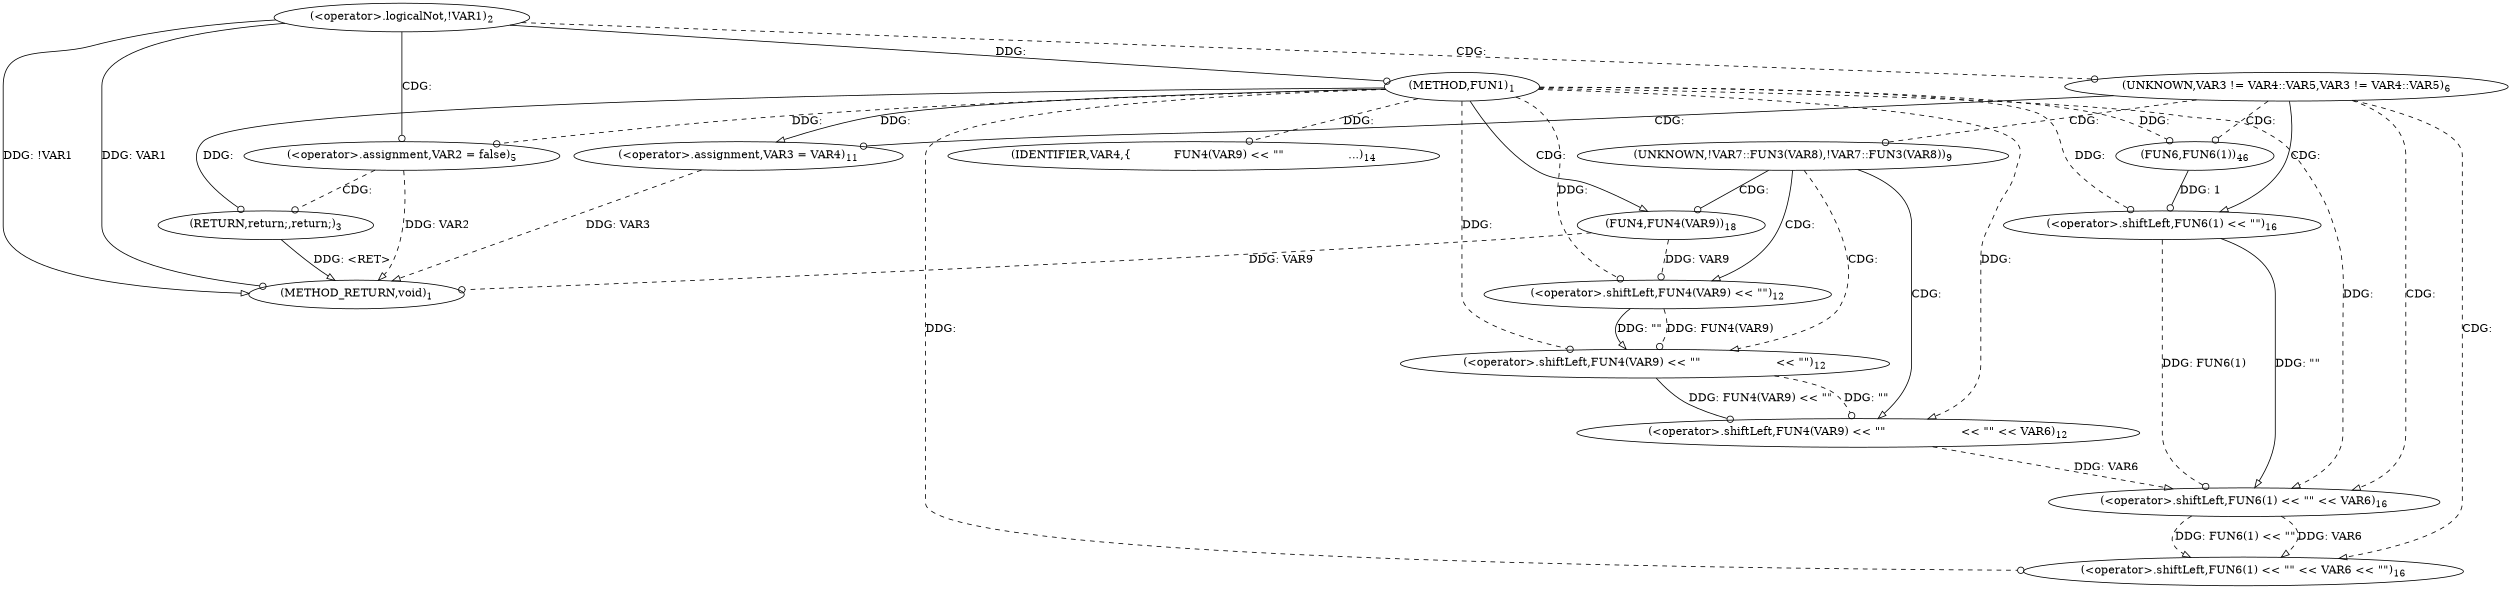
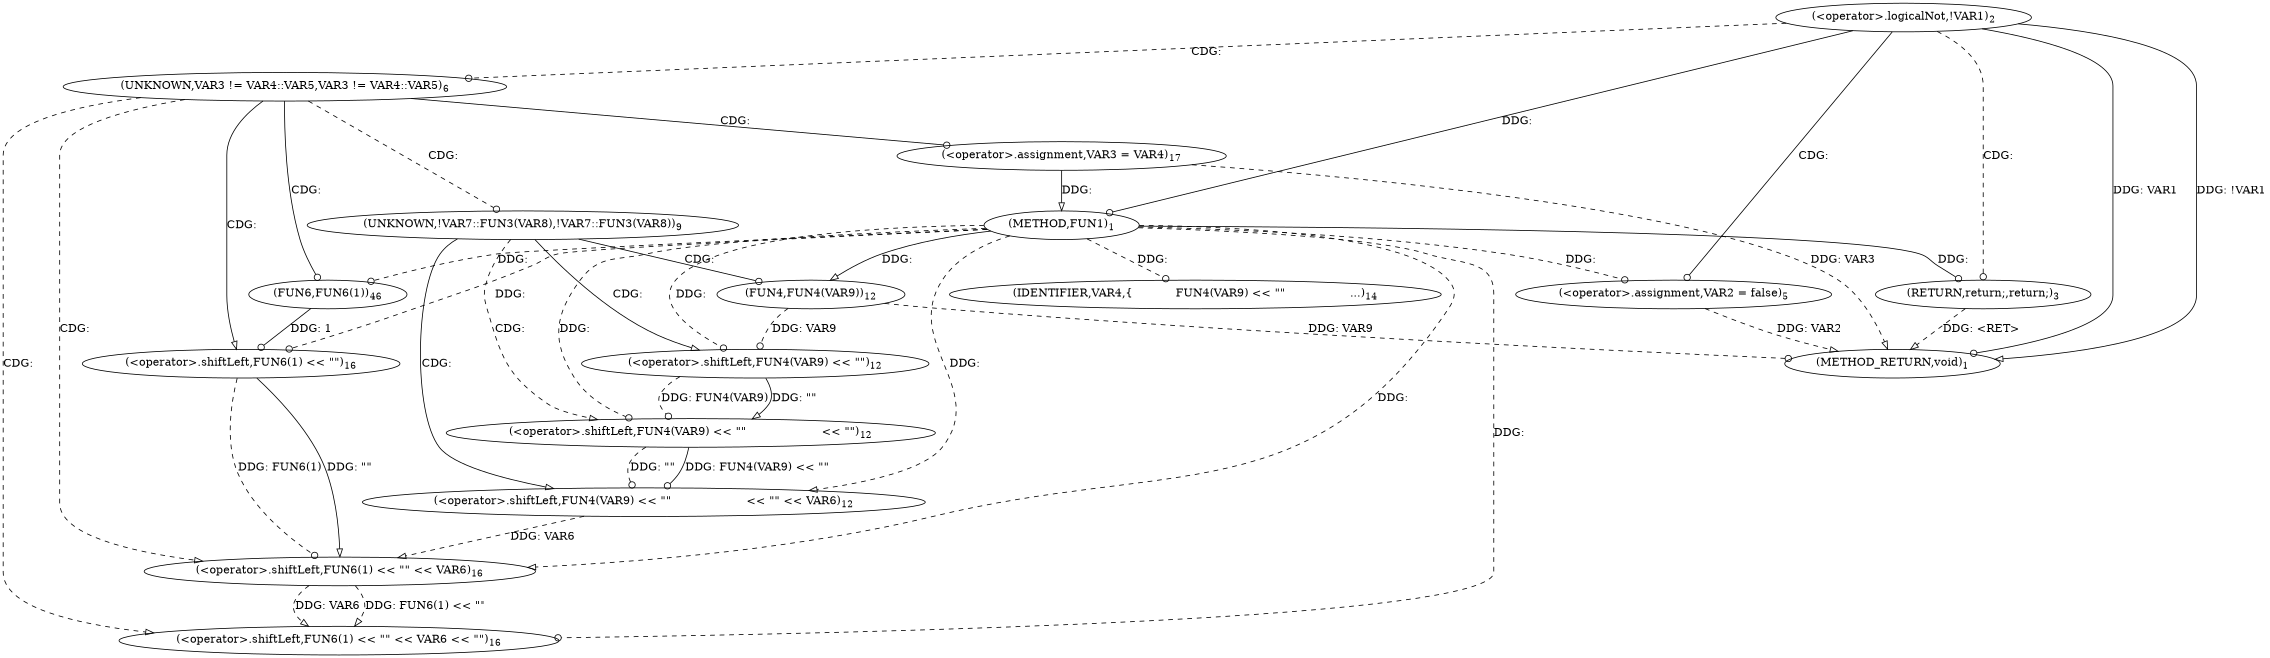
edge "(METHOD,FUN1)" -> "(<operator>.assignment,VAR3 = VAR4)": reversed
edge "(UNKNOWN,VAR3 != VAR4::VAR5,VAR3 != VAR4::VAR5)" -> "(FUN6,FUN6(1))": style dashed -> solid
node "(<operator>.assignment,VAR3 = VAR4)": text "11" -> "17"
edge "(METHOD,FUN1)" -> "(FUN4,FUN4(VAR9))": label "CDG: " -> "DDG: "
edge "(<operator>.assignment,VAR2 = false)" -> "(RETURN,return;,return;)": now "(<operator>.logicalNot,!VAR1)" -> "(RETURN,return;,return;)"
node "(FUN4,FUN4(VAR9))": text "18" -> "12"
edge "(RETURN,return;,return;)" -> "(METHOD_RETURN,void)": style solid -> dashed
